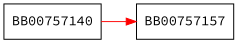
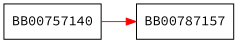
node "BB00757157": label "BB00757157" -> "BB00787157"
